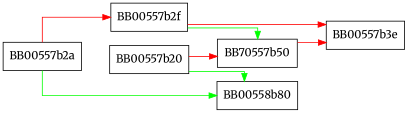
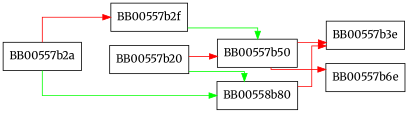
edge "BB00557b2f" -> "BB00557b3e": now "BB00558b80" -> "BB00557b3e"
node "BB70557b50": label "BB70557b50" -> "BB00557b50"
node "BB00557b6e": added
